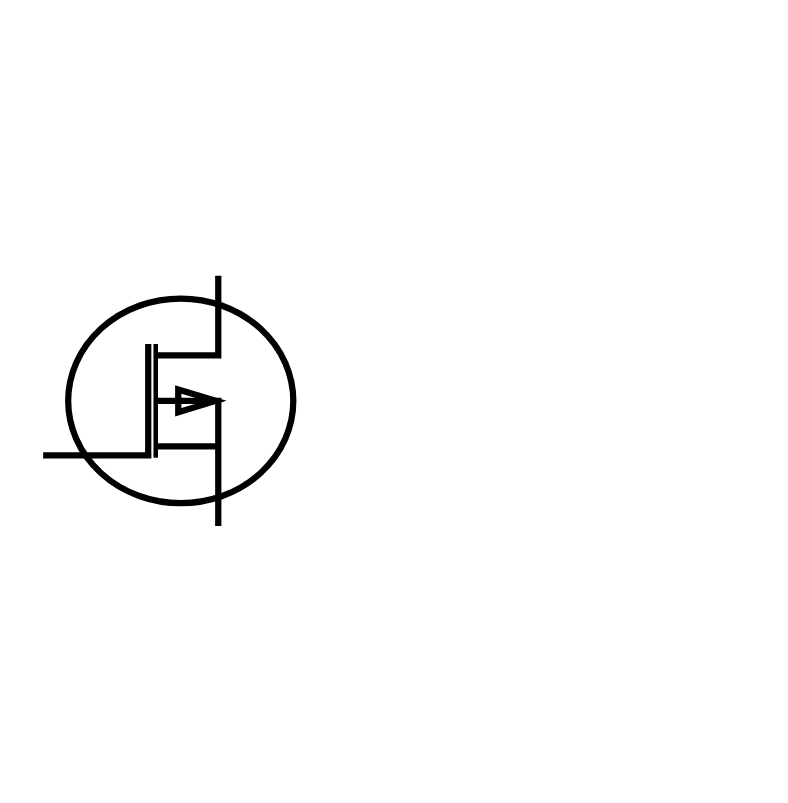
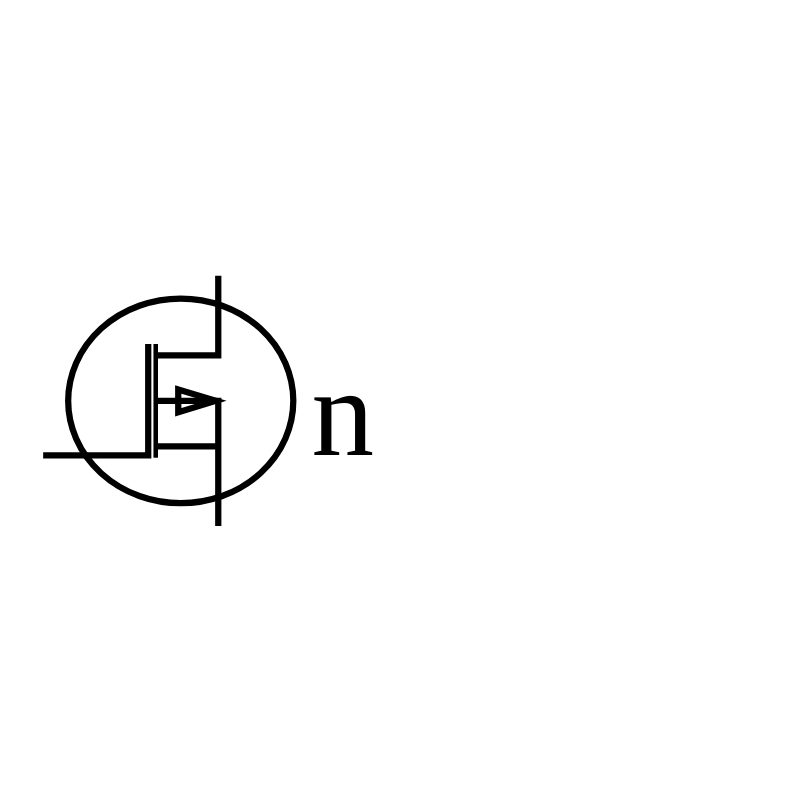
node "n": added
